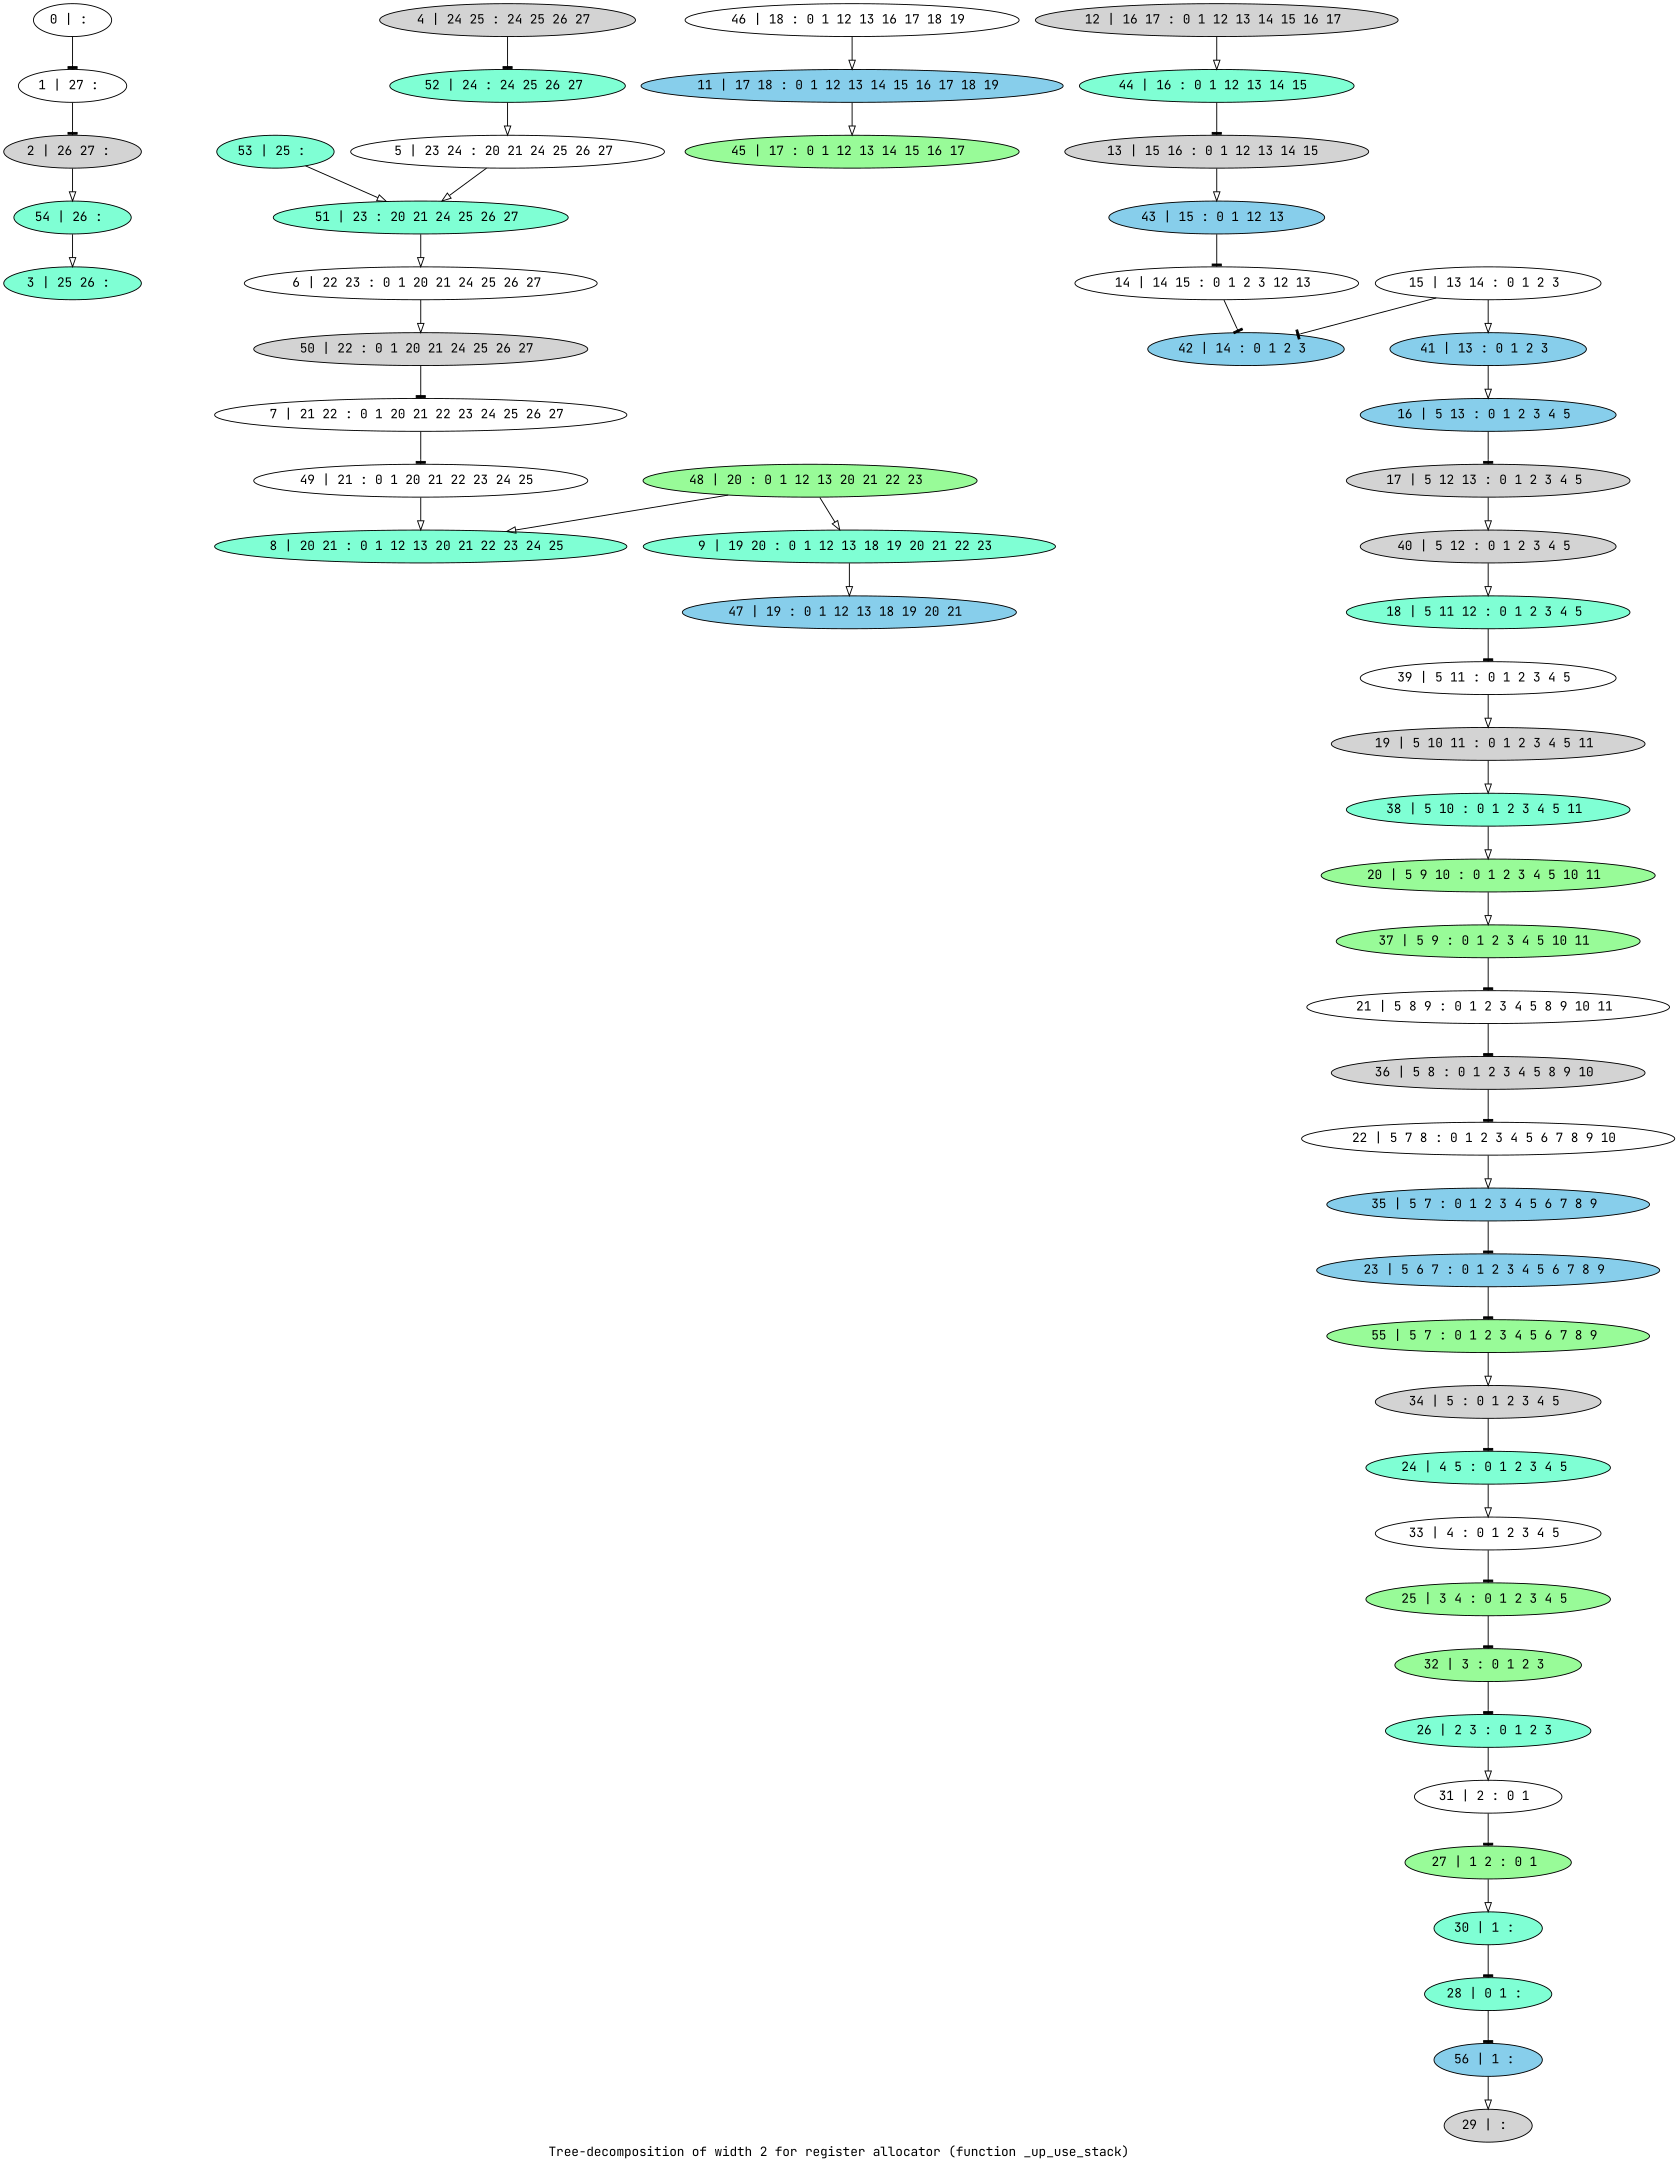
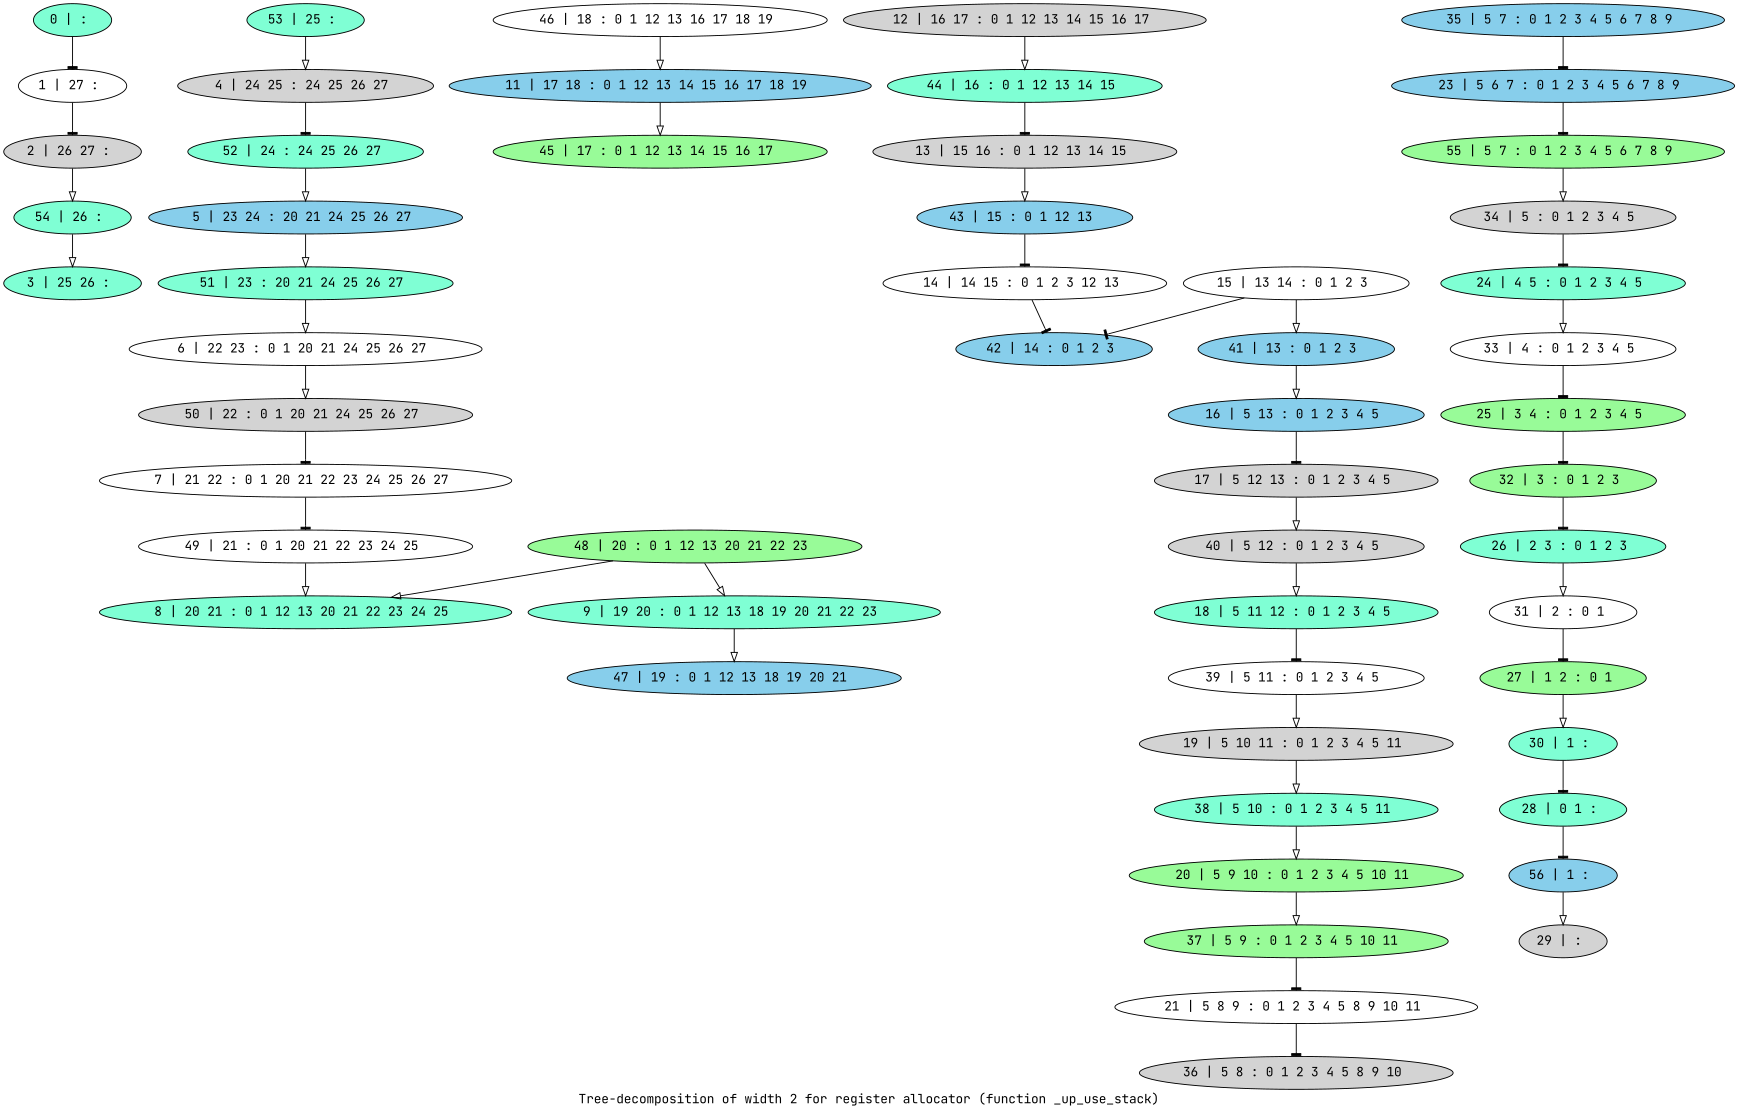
node "0 | :": fillcolor white -> aquamarine
node "5 | 23 24 : 20 21 24 25 26 27": fillcolor white -> skyblue
edge "53 | 25 :" -> "51 | 23 : 20 21 24 25 26 27": now "53 | 25 :" -> "4 | 24 25 : 24 25 26 27"
node "22 | 5 7 8 : 0 1 2 3 4 5 6 7 8 9 10": removed
